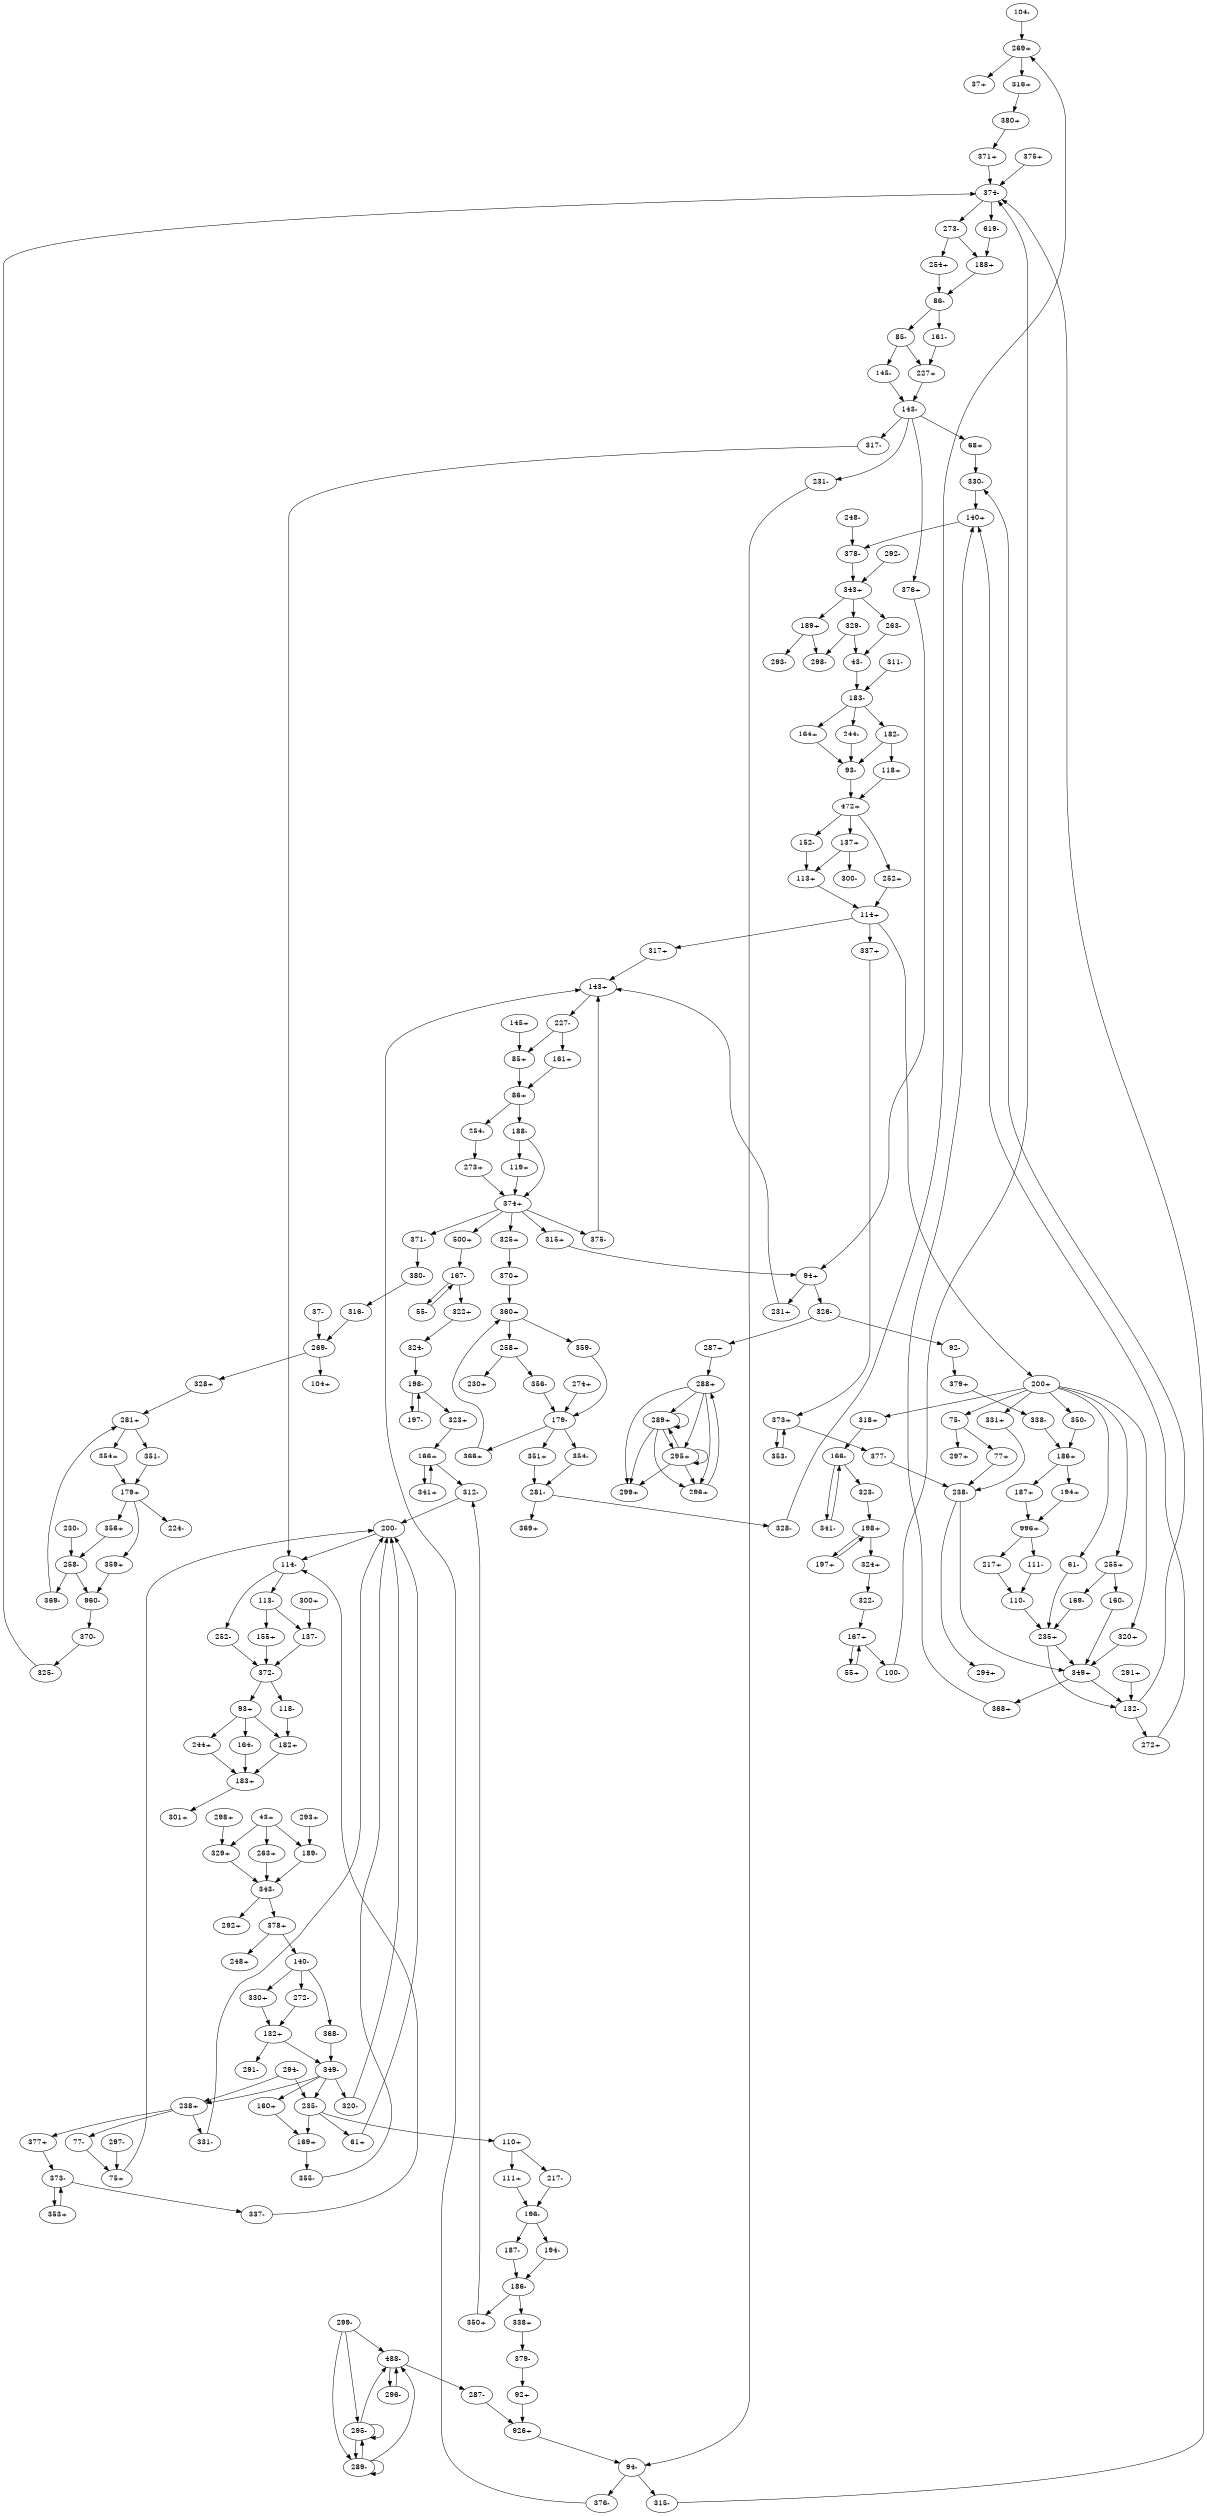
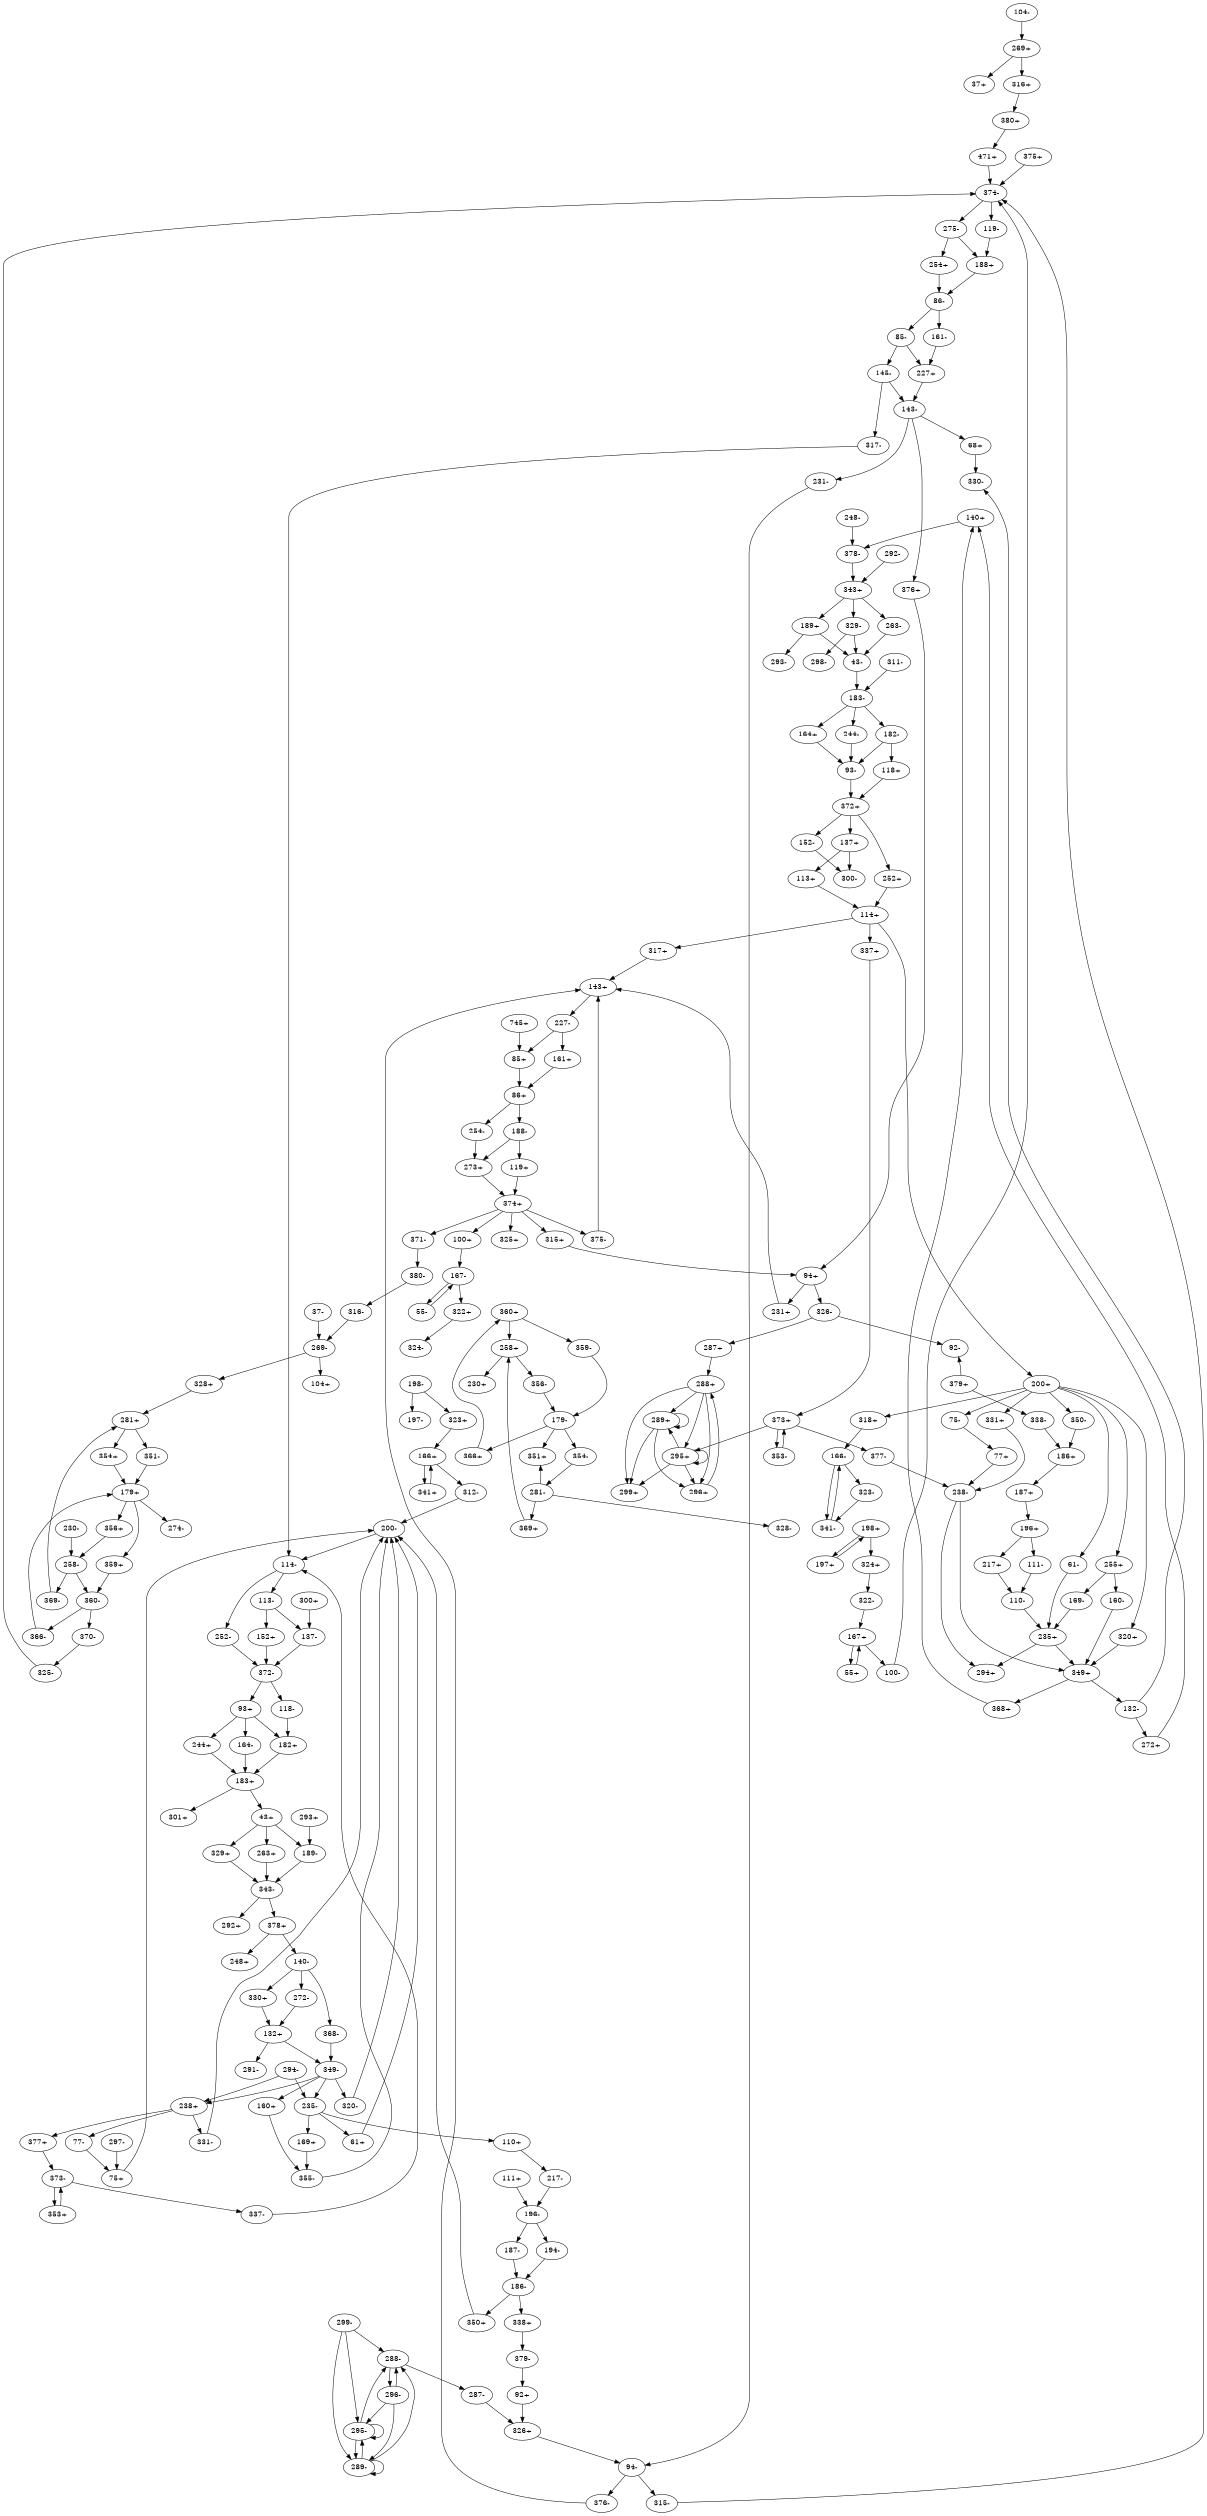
node "371+": label "371+" -> "471+"
node "273-": label "273-" -> "275-"
node "619-": label "619-" -> "119-"
edge "143-" -> "317-": now "145-" -> "317-"
edge "330-" -> "140+": removed
edge "189+" -> "298-": now "189+" -> "43-"
edge "328-" -> "269+": removed
node "472+": label "472+" -> "372+"
edge "152-" -> "113+": now "152-" -> "300-"
node "145+": label "145+" -> "745+"
edge "188-" -> "374+": now "188-" -> "273+"
node "500+": label "500+" -> "100+"
node "370+": removed
edge "324-" -> "198-": removed
edge "92-" -> "379+": reversed
node "274+": removed
edge "197-" -> "198-": removed
edge "289+" -> "295+": now "373+" -> "295+"
edge "369+" -> "258+": added
node "297+": removed
edge "351+" -> "281-": reversed
node "194+": removed
edge "323-" -> "198+": now "323-" -> "341-"
node "224-": label "224-" -> "274-"
node "996+": label "996+" -> "196+"
node "960-": label "960-" -> "360-"
node "366-": added
node "155+": label "155+" -> "152+"
node "291+": removed
edge "235+" -> "132-": now "235+" -> "294+"
edge "183+" -> "43+": added
node "298+": removed
edge "350+" -> "312-": now "350+" -> "200-"
edge "160+" -> "169+": now "160+" -> "355-"
edge "110+" -> "111+": removed
node "488-": label "488-" -> "288-"
edge "296-" -> "295-": added
node "926+": label "926+" -> "326+"
edge "296-" -> "289-": added
